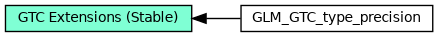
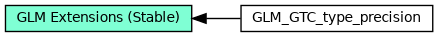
node "GTC Extensions (Stable)": label "GTC Extensions (Stable)" -> "GLM Extensions (Stable)"
